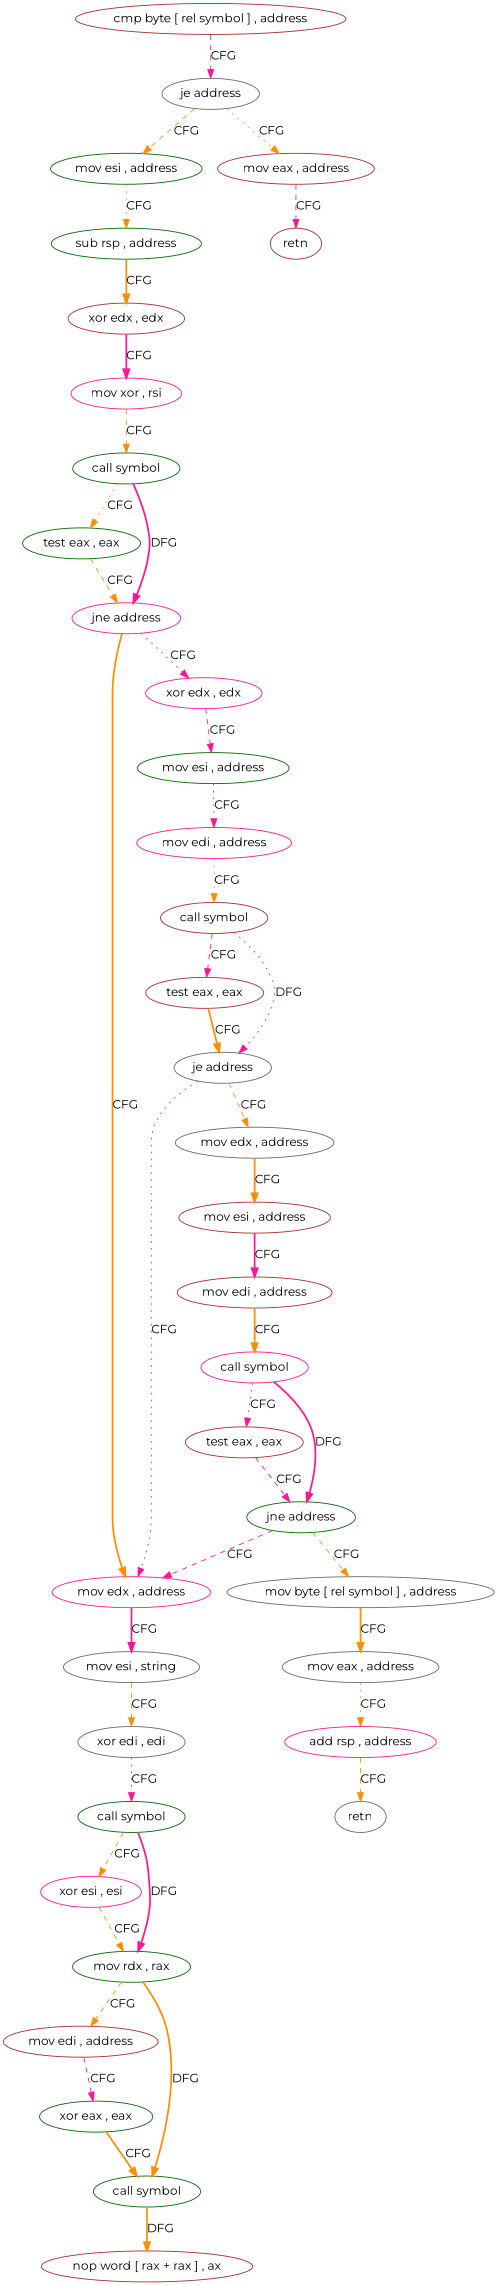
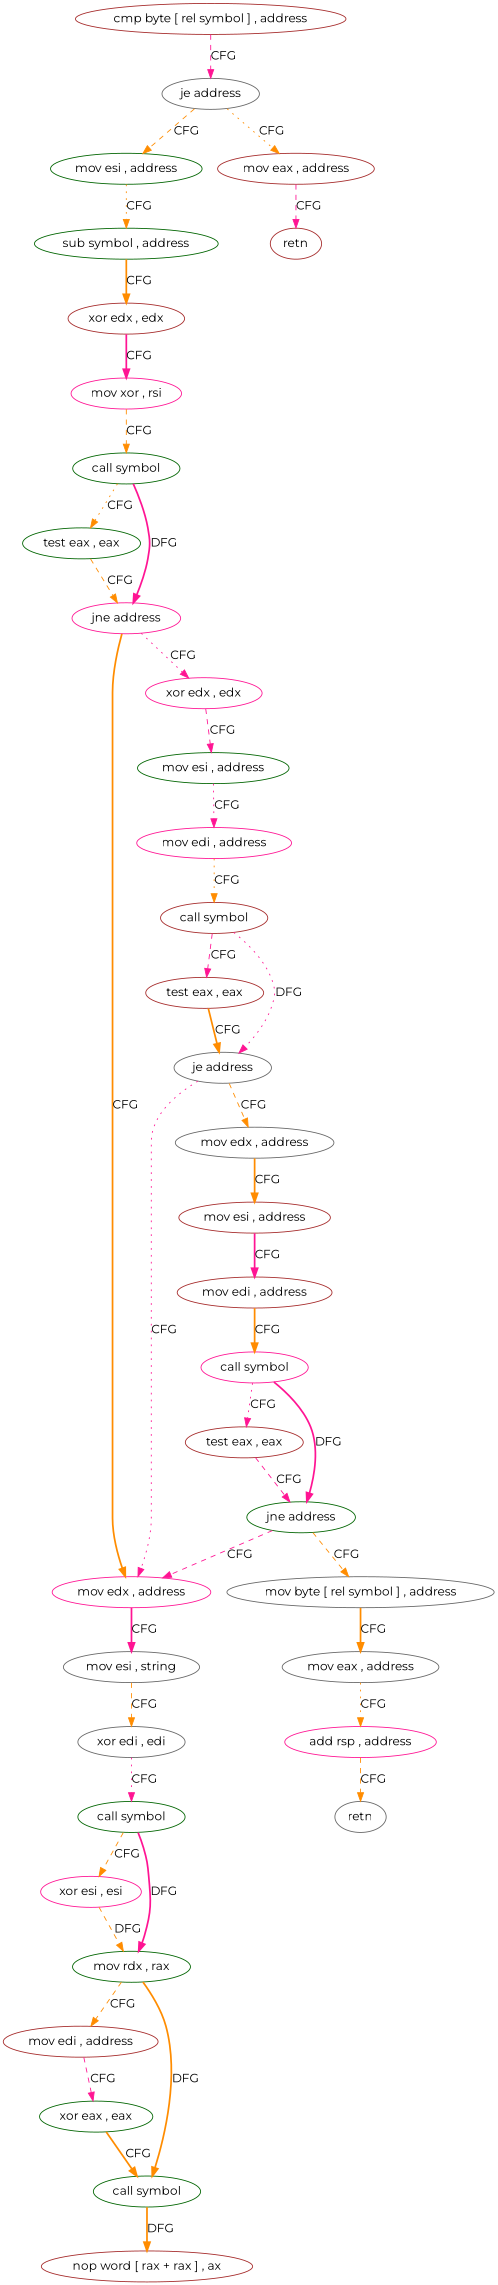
node "sub rsp , address": label "sub rsp , address" -> "sub symbol , address"
edge "xor esi , esi" -> "mov rdx , rax": label "CFG" -> "DFG"
